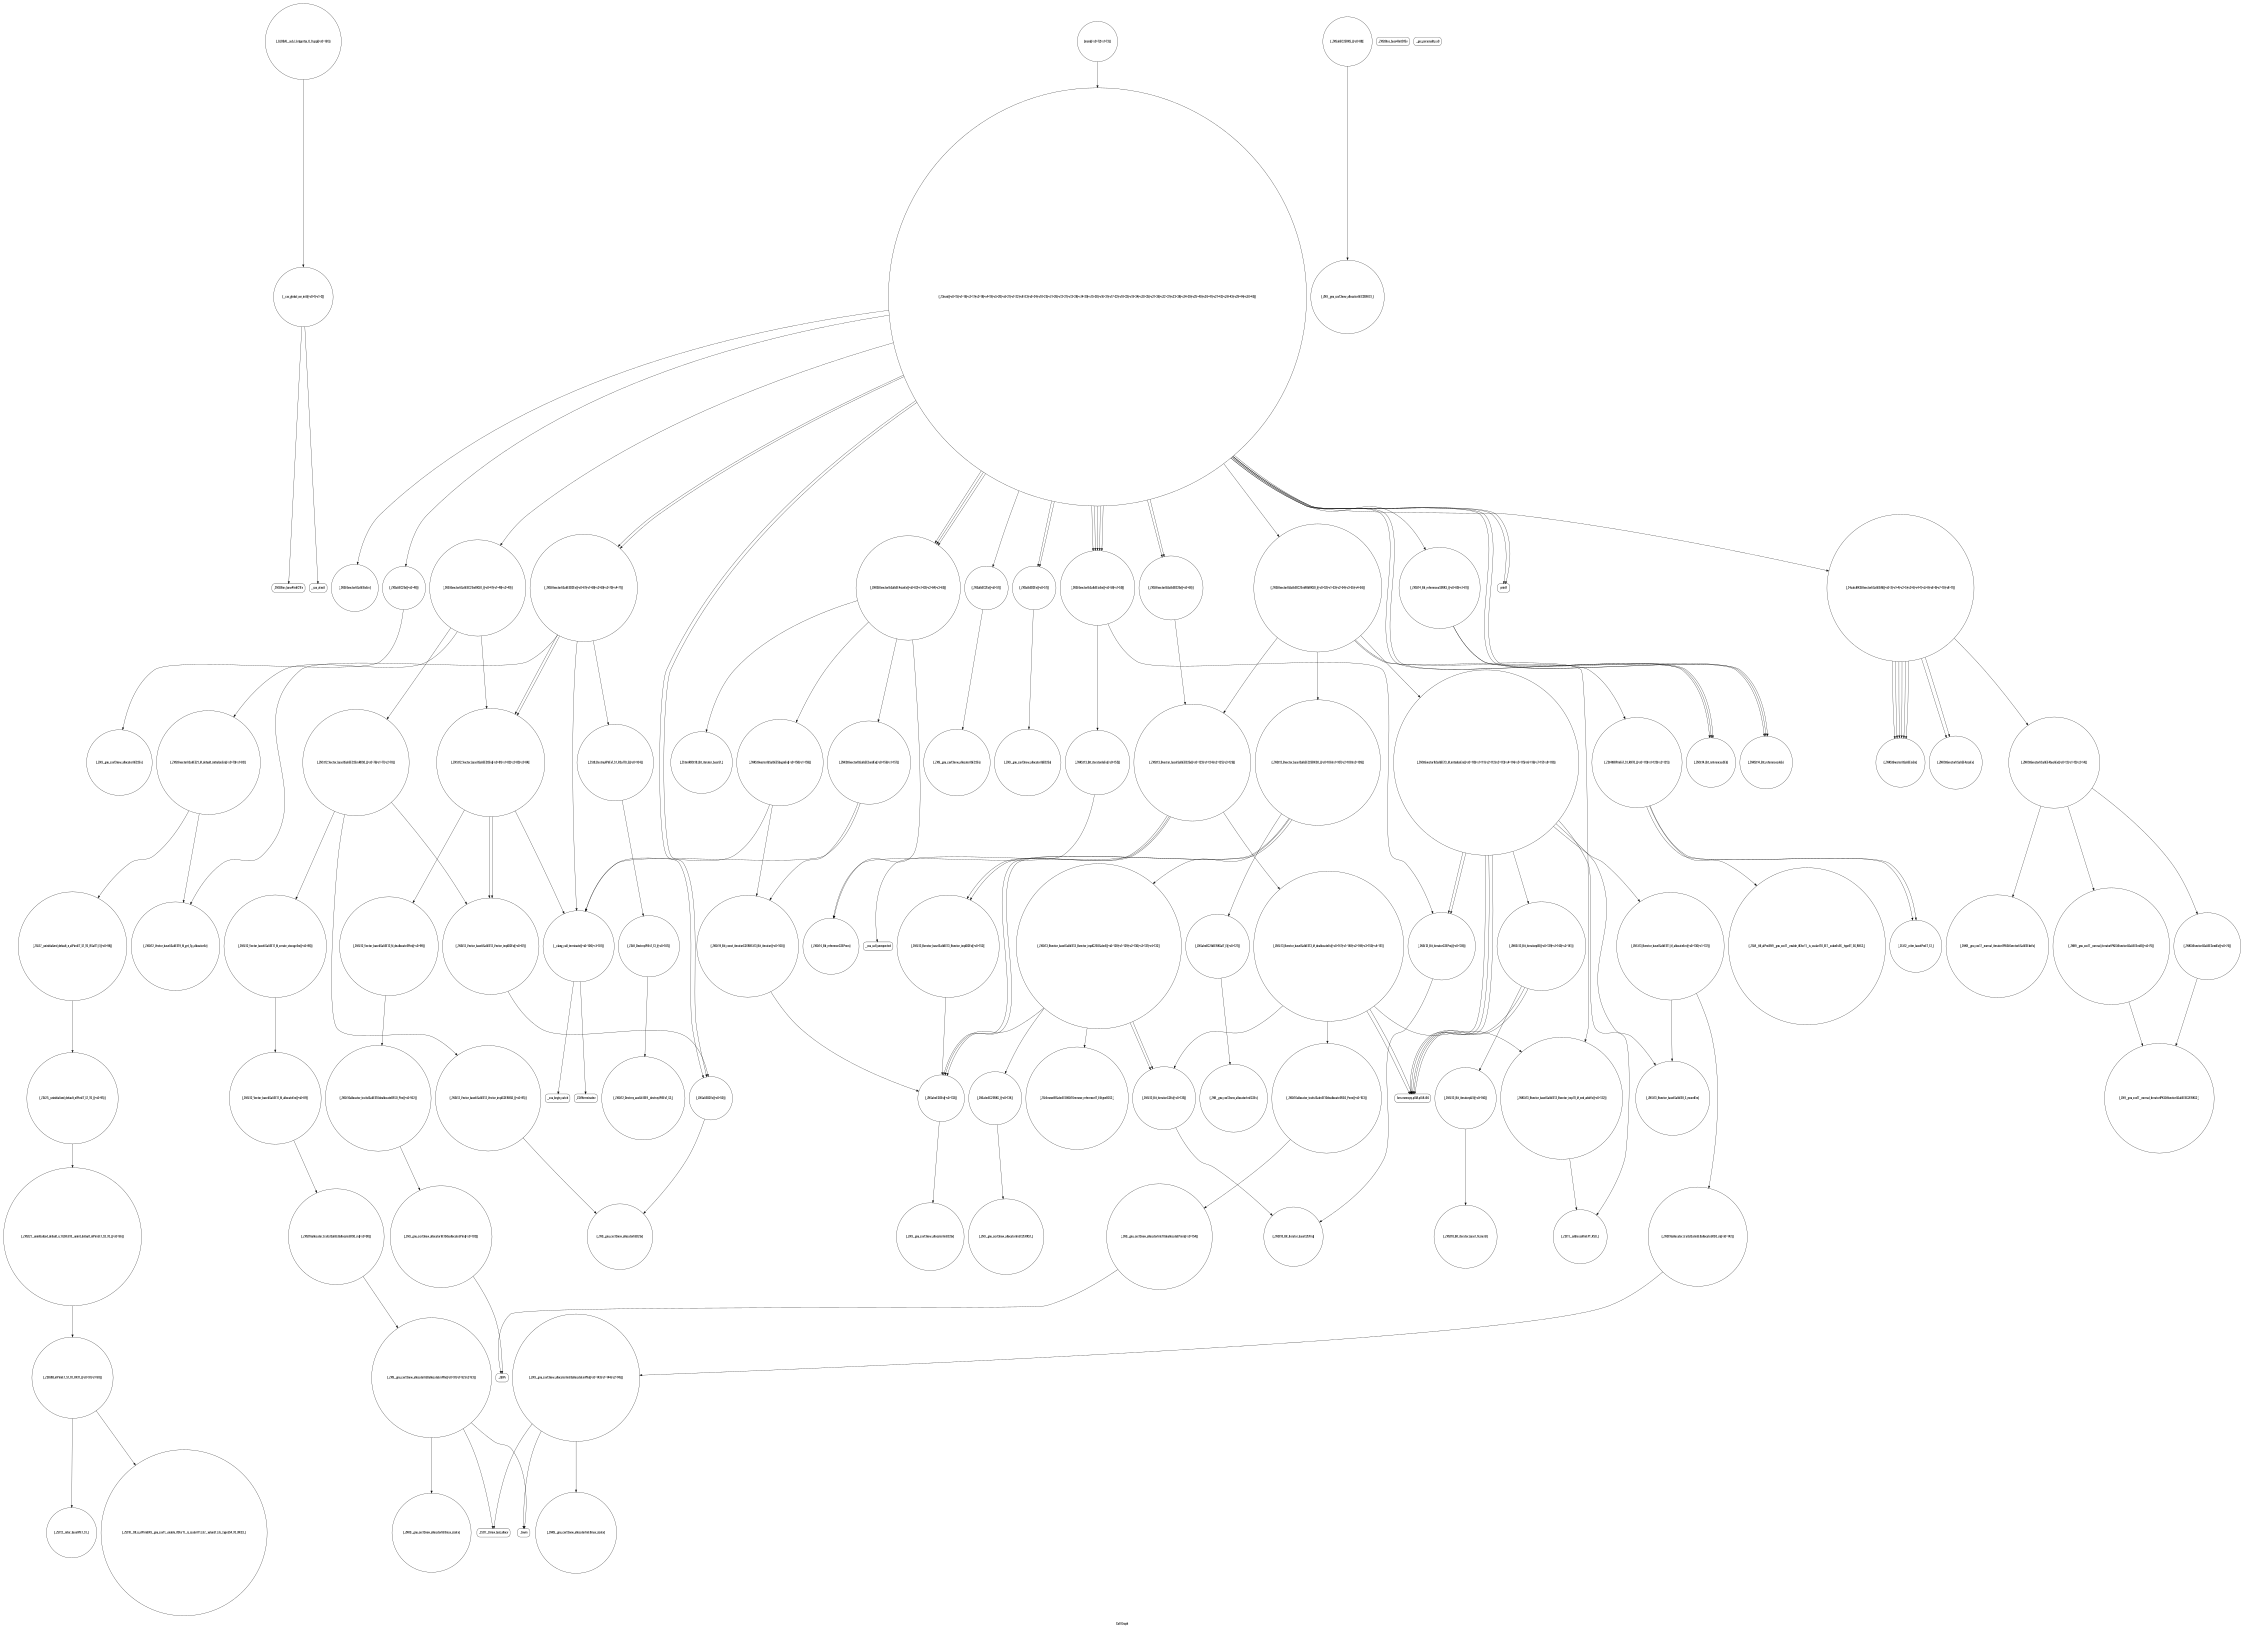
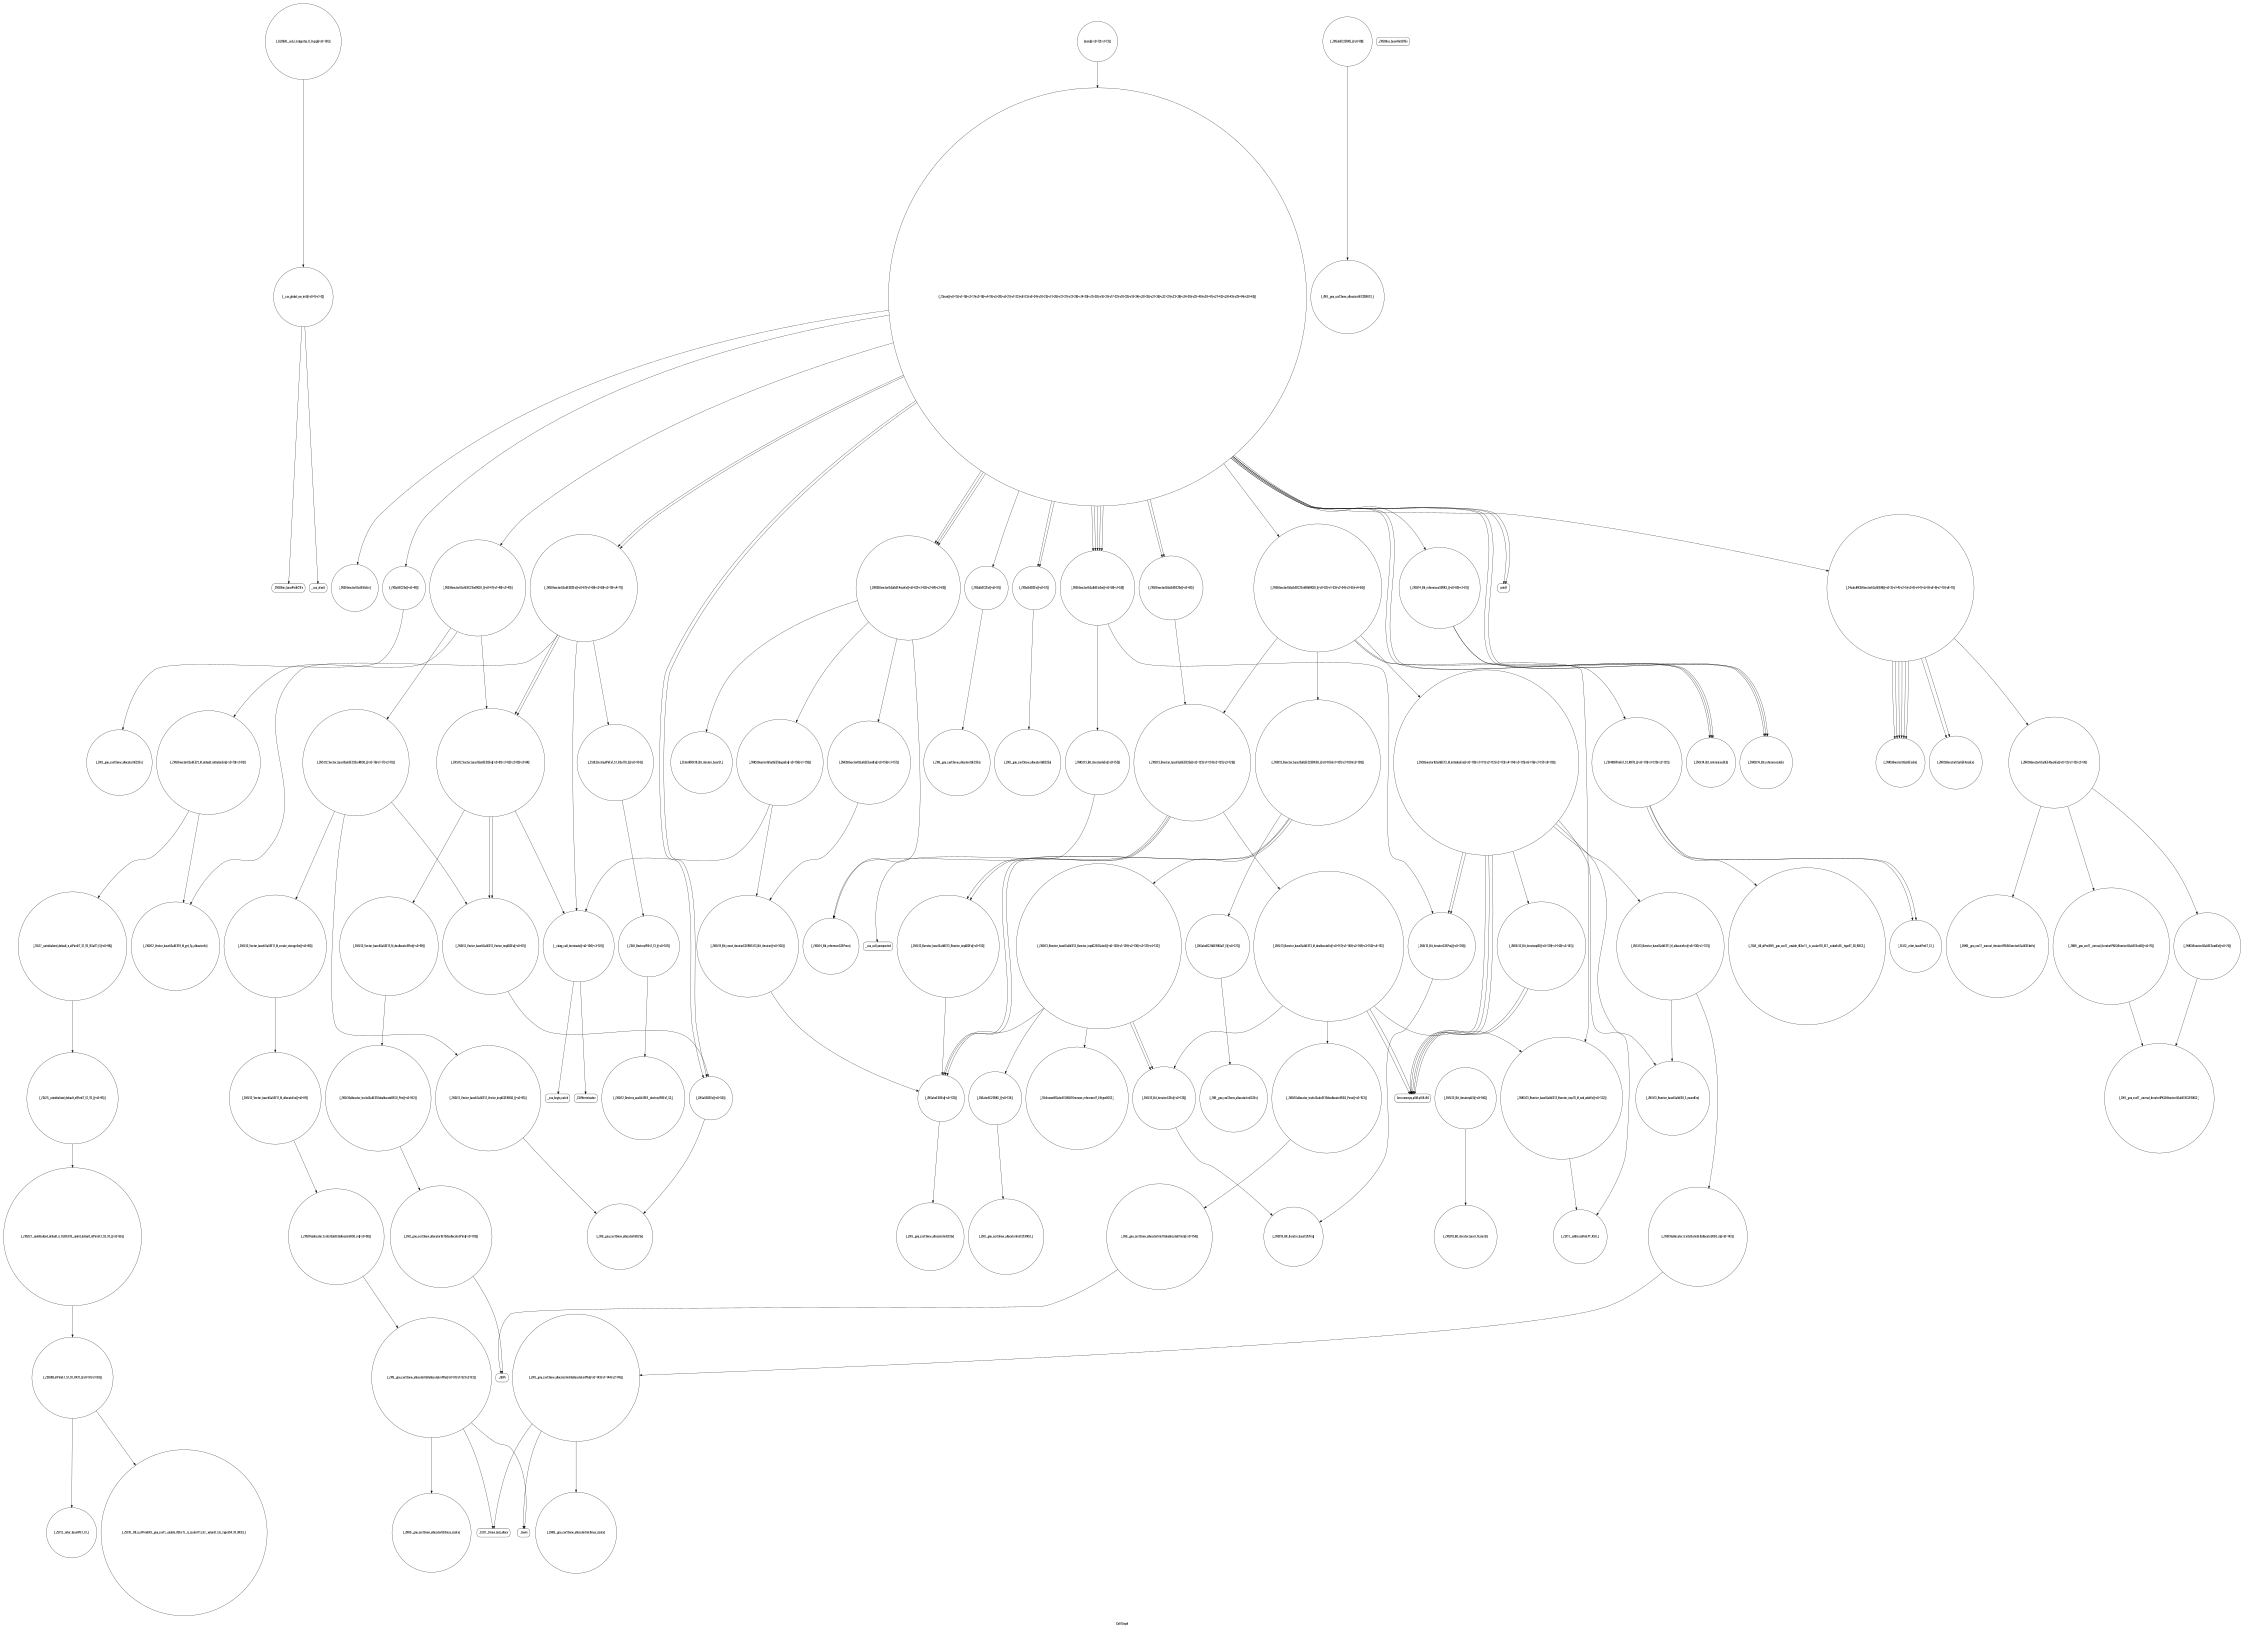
node "__gxx_personality_v0": removed
edge "{_ZNKSt6vectorIbSaIbEE3endEv|{<s0>156|<s1>157}}" -> "{__clang_call_terminate|{<s0>100|<s1>101}}": removed
edge "{_ZNKSt13_Bit_iteratorplEl|{<s0>139|<s1>140|<s2>141}}" -> "{_ZNSt13_Bit_iteratorpLEl|{<s0>146}}": removed
